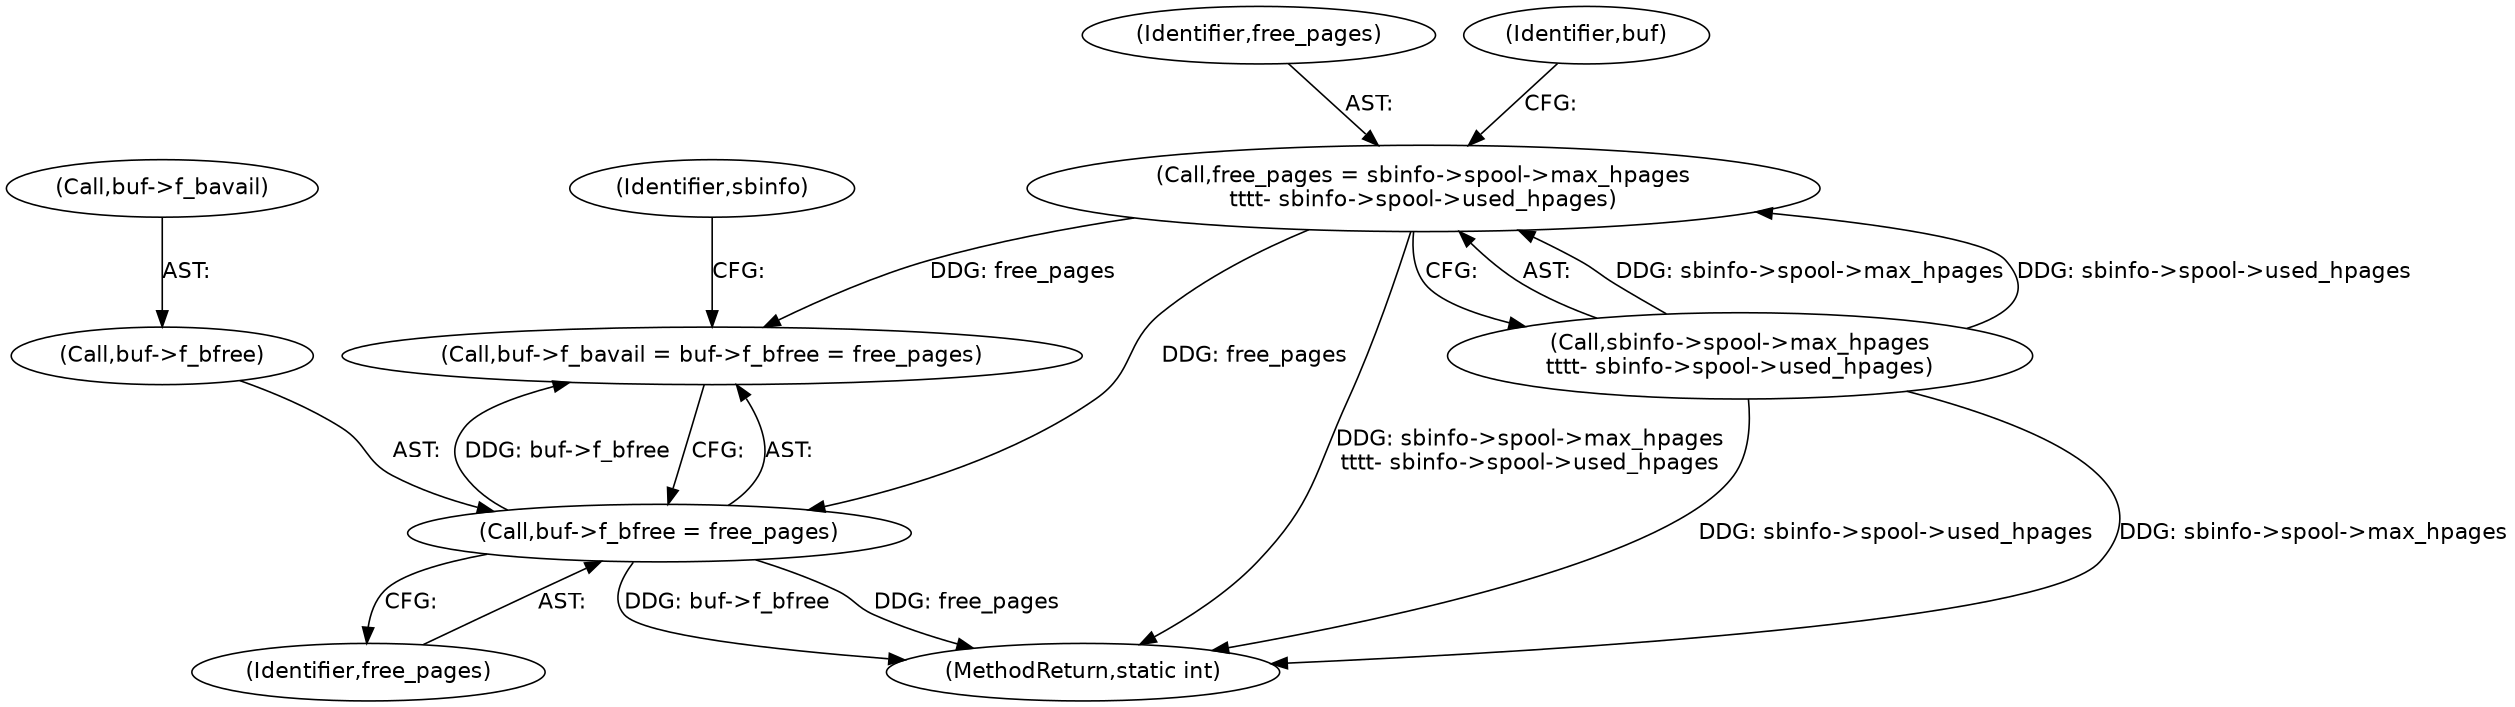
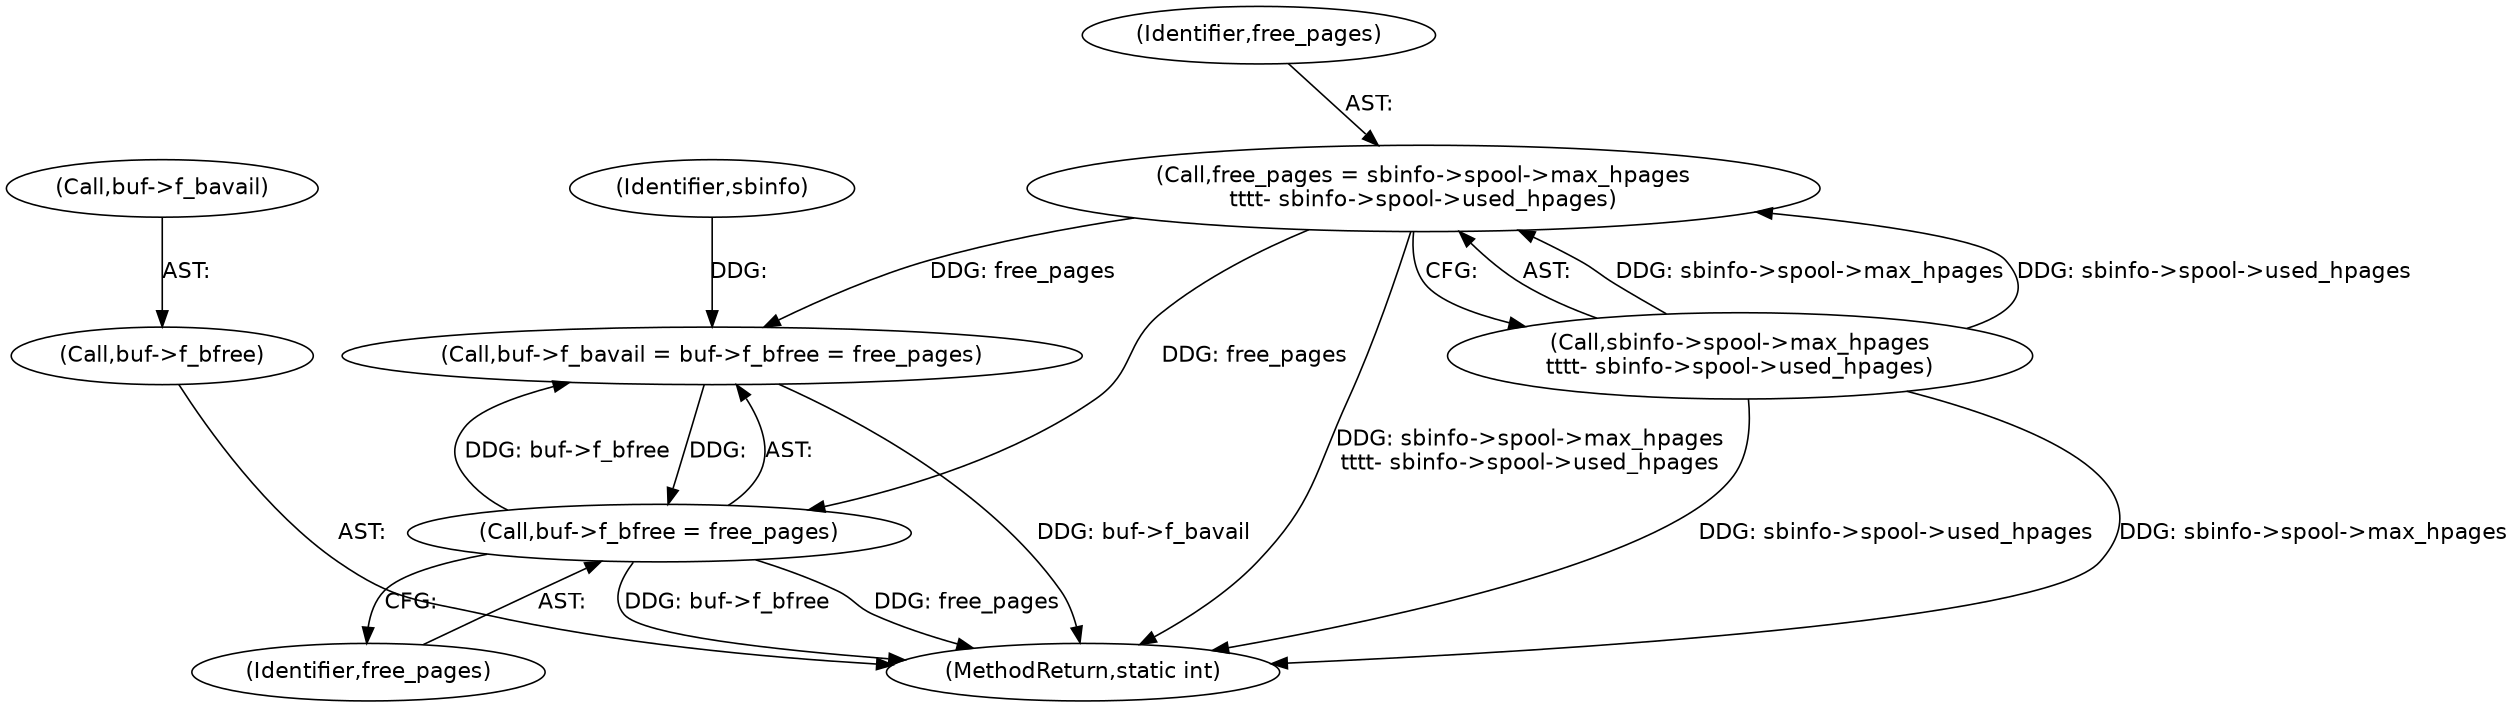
node "(Identifier,buf)": removed
edge "(Identifier,sbinfo)" -> "(Call,buf->f_bavail = buf->f_bfree = free_pages)": label "CFG: " -> "DDG: "
edge "(Call,buf->f_bfree)" -> "(Call,buf->f_bfree = free_pages)": now "(Call,buf->f_bfree)" -> "(MethodReturn,static int)"
edge "(Call,buf->f_bavail = buf->f_bfree = free_pages)" -> "(Call,buf->f_bfree = free_pages)": label "CFG: " -> "DDG: "
edge "(Call,buf->f_bavail = buf->f_bfree = free_pages)" -> "(MethodReturn,static int)": added, label "DDG: buf->f_bavail"
